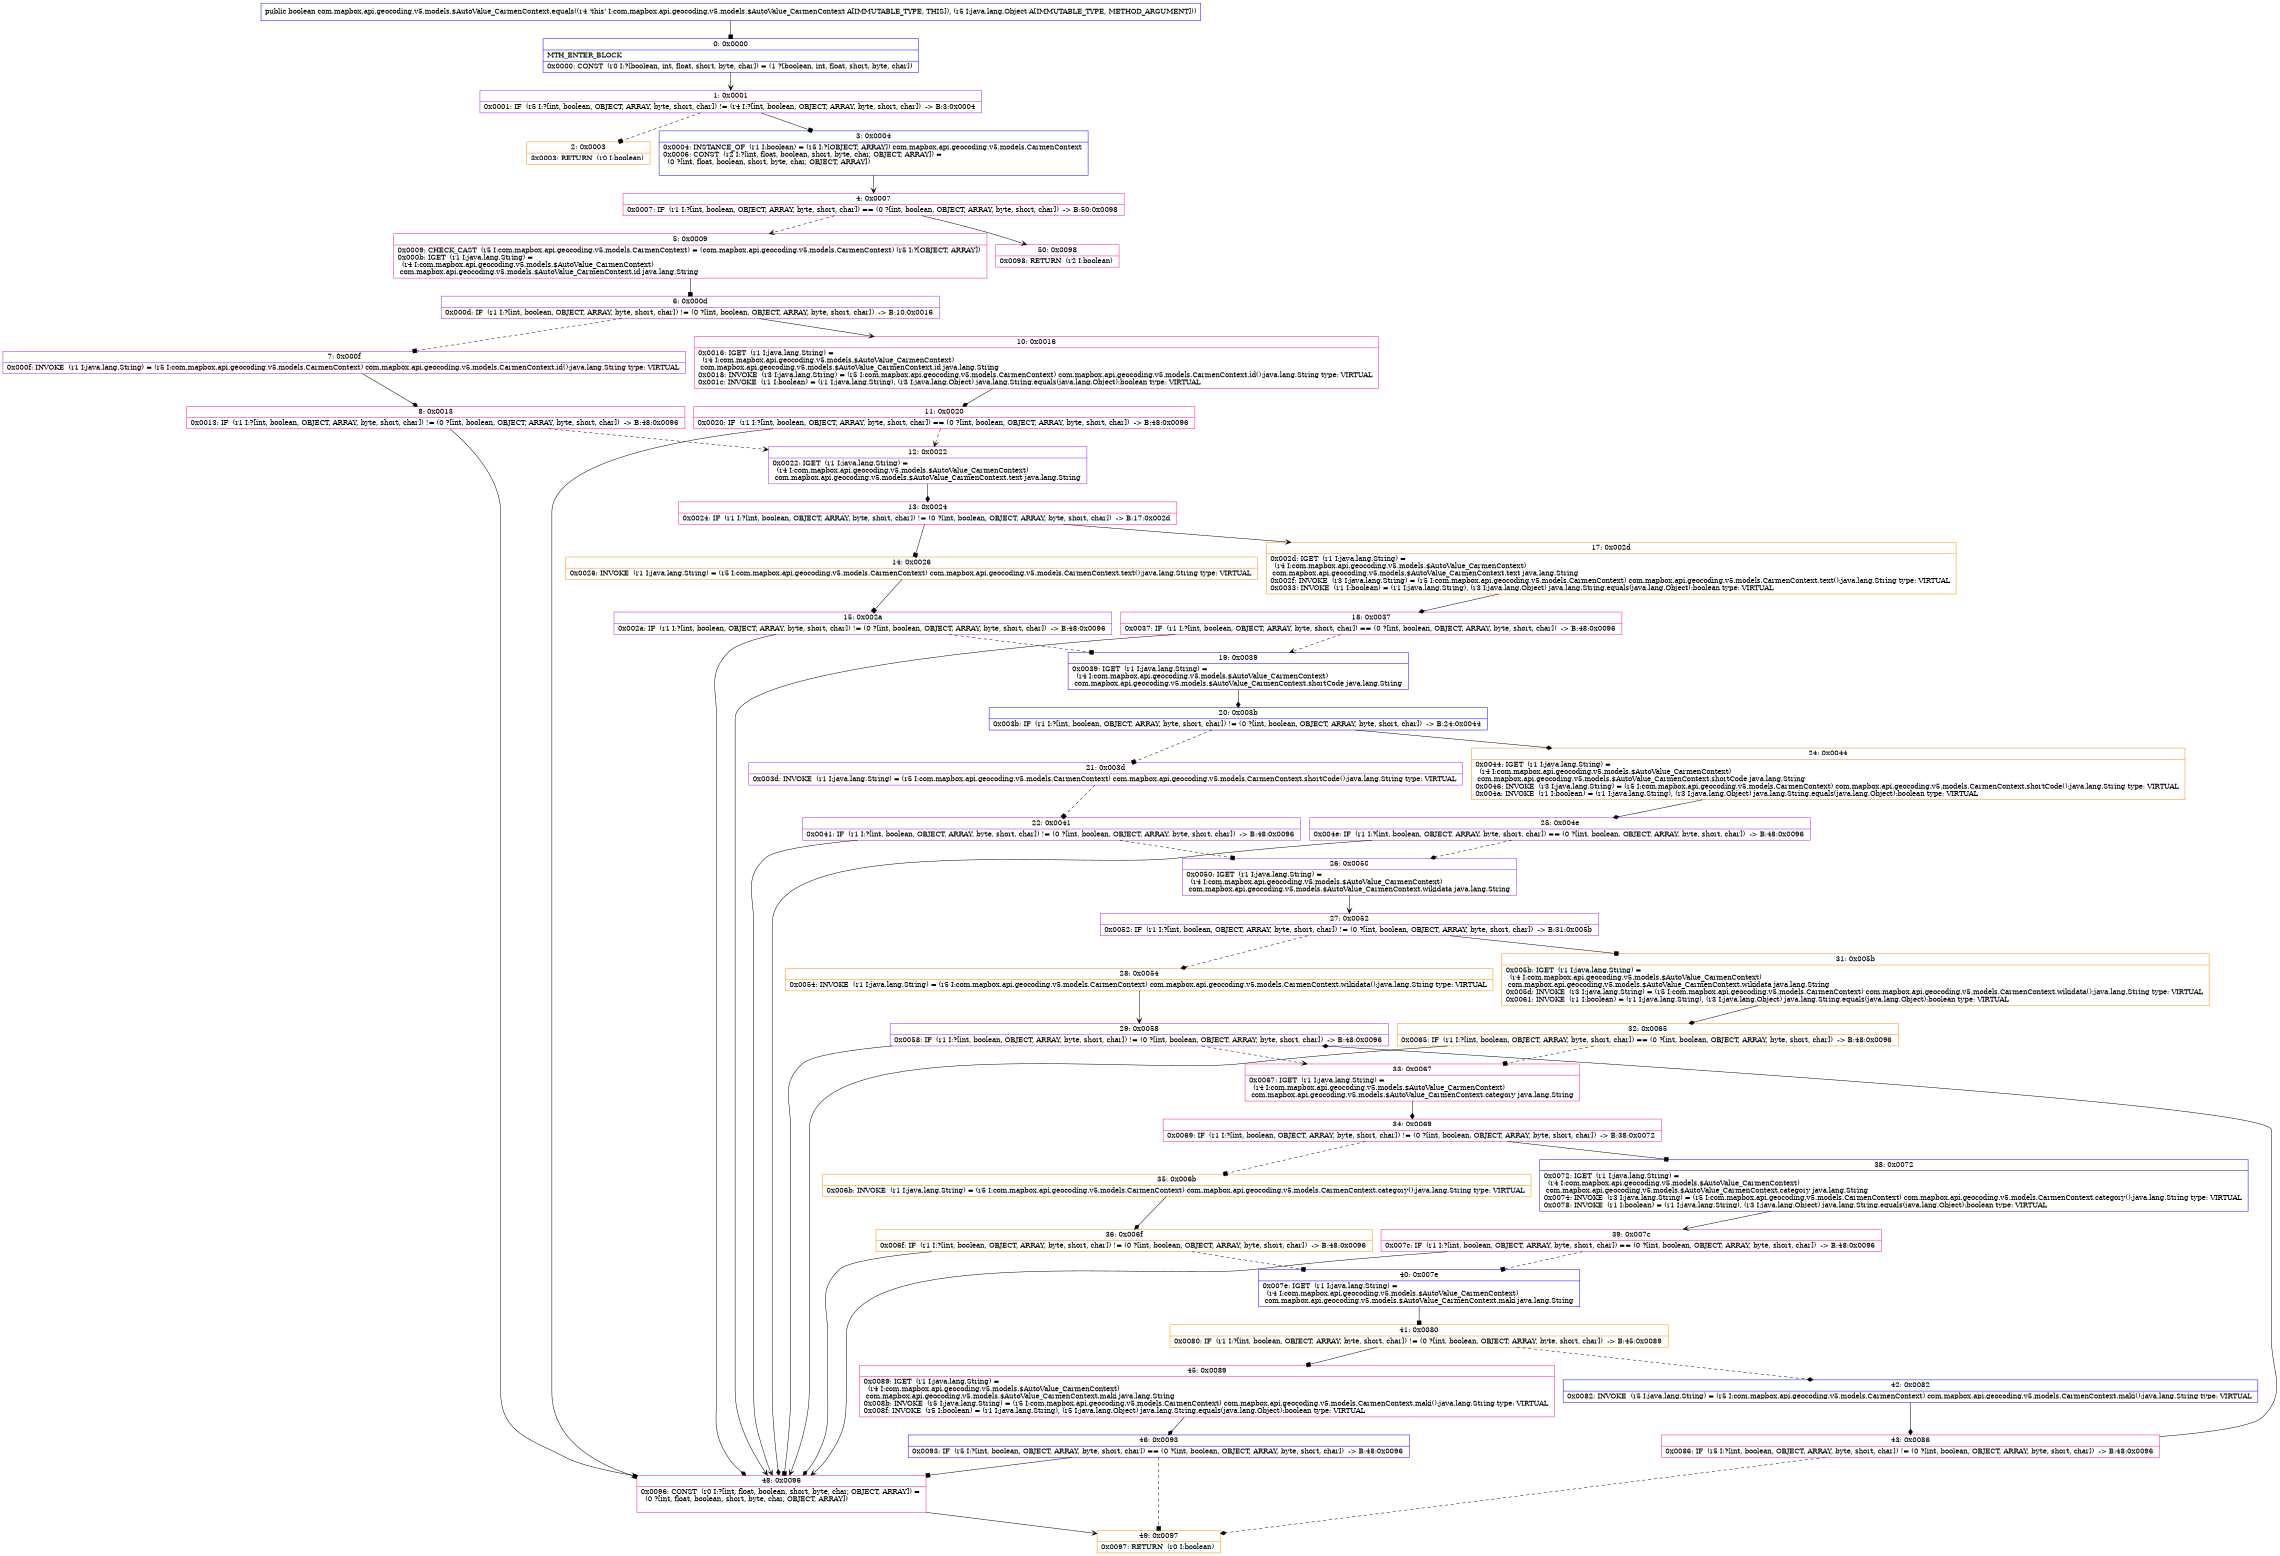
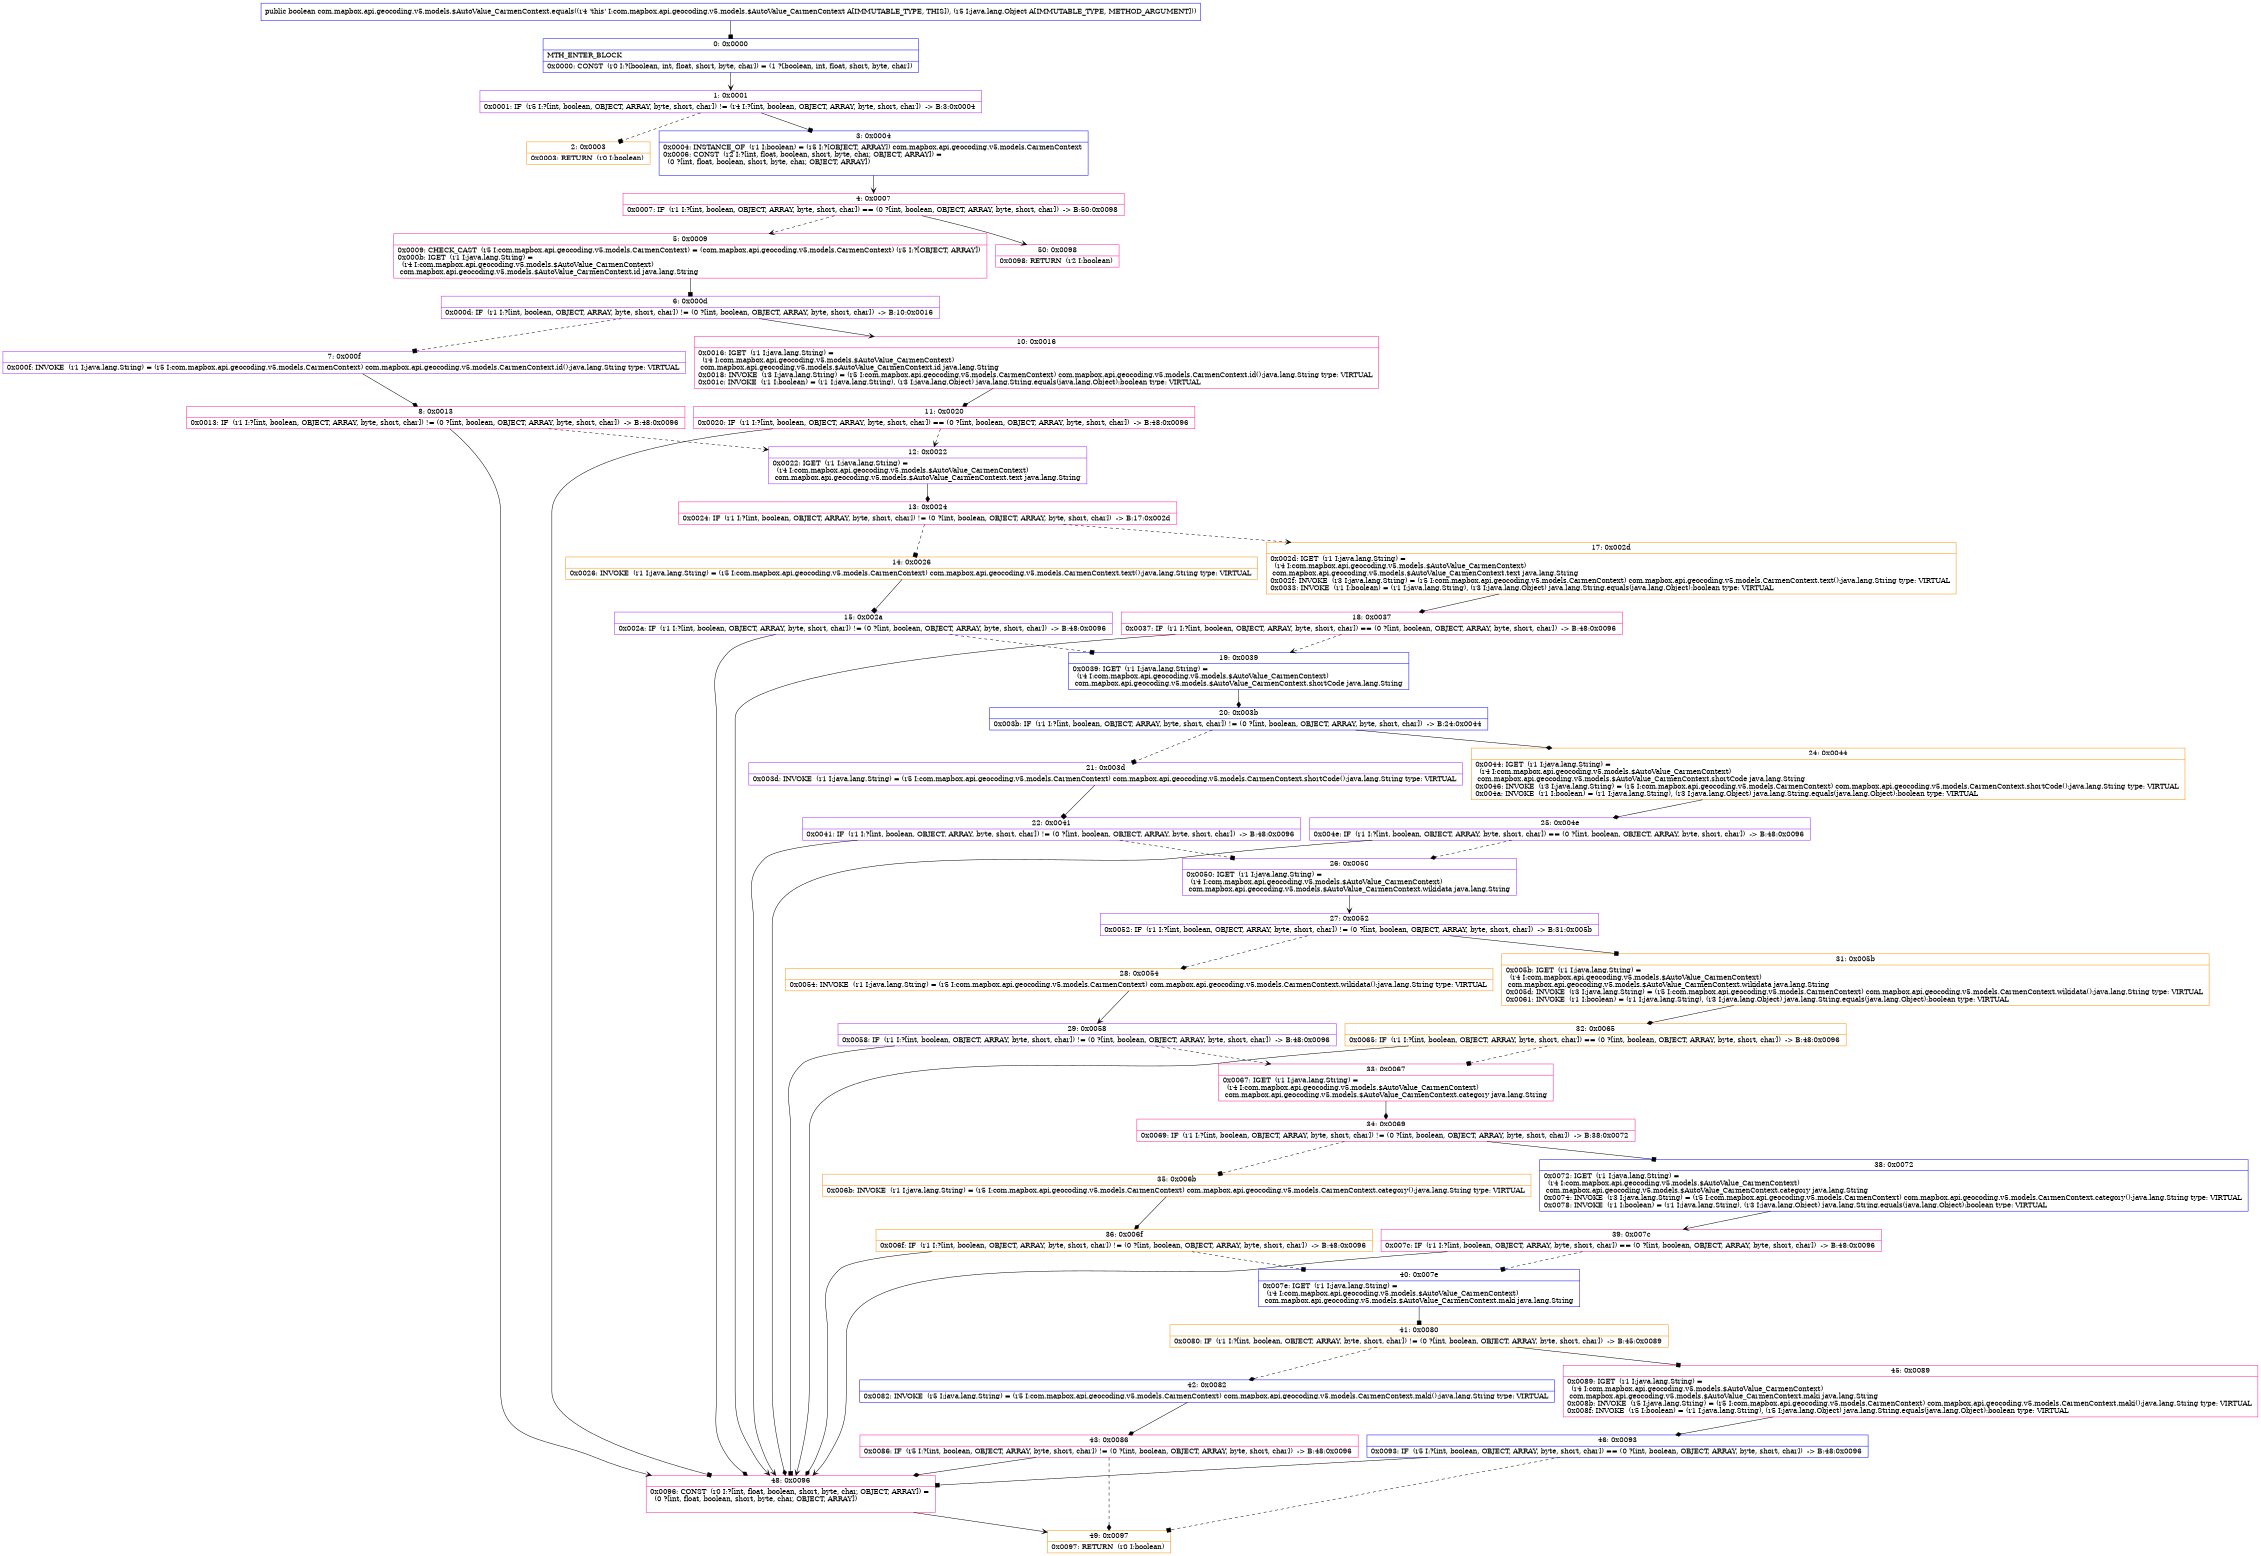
node "2: 0x0003": text "3x0003: RETURN  (r0 I:boolean)" -> "0x0003: RETURN  (r0 I:boolean)"
edge "13: 0x0024" -> "17: 0x002d": style solid -> dashed
edge "13: 0x0024" -> "14: 0x0026": style solid -> dashed
edge "21: 0x003d" -> "22: 0x0041": style dashed -> solid
edge "43: 0x0086" -> "29: 0x0058": now "43: 0x0086" -> "48: 0x0096"
